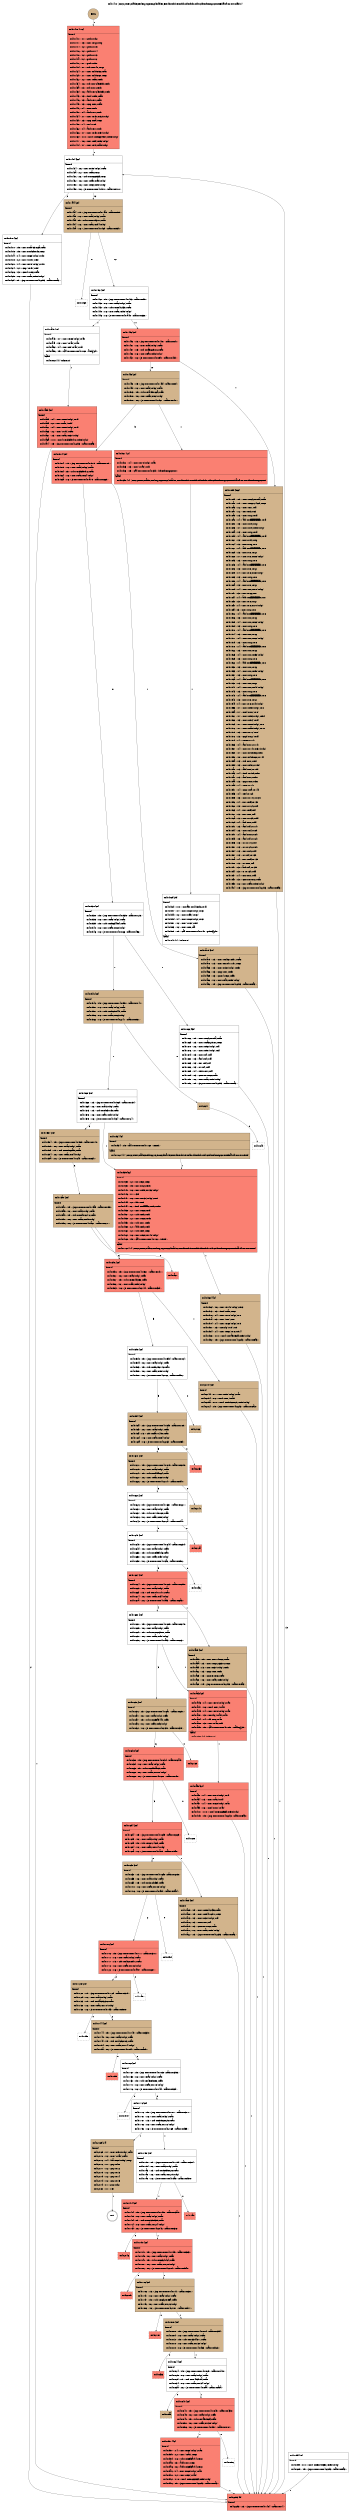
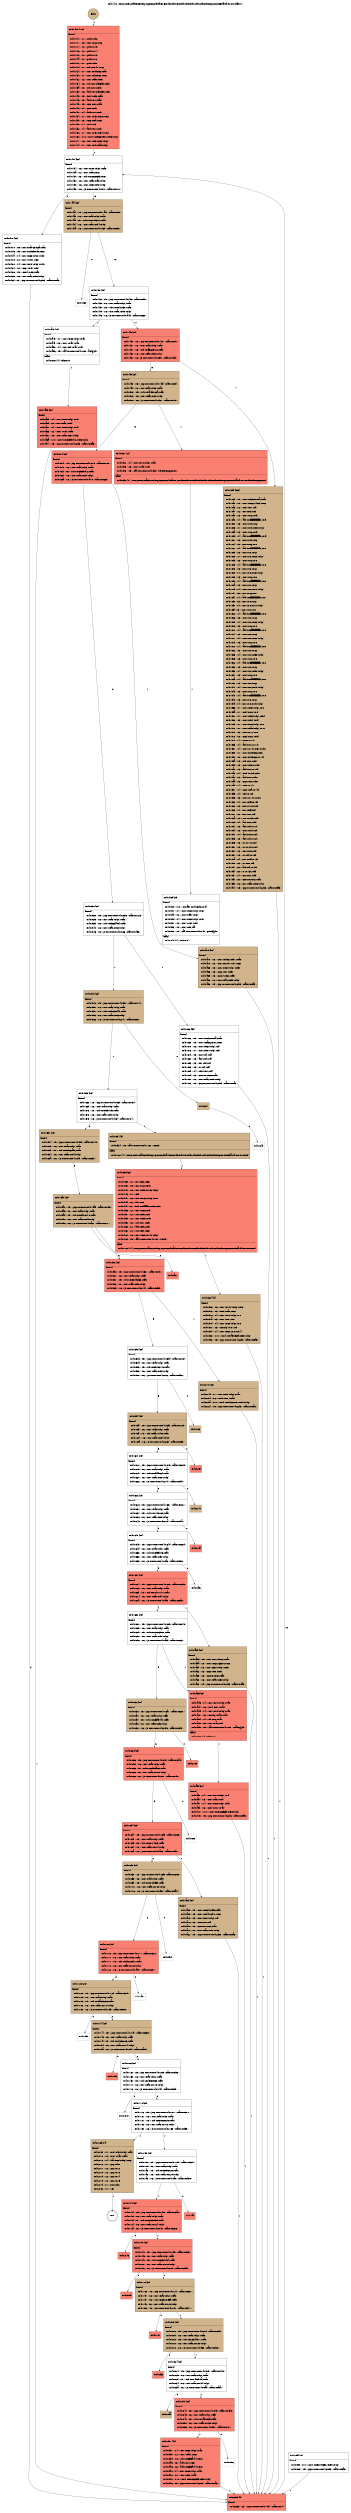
edge "0x401568 [28]" -> "0x401b39 [52]": now "0x401568 [28]" -> "0x401b34 [5]"
node "0x401610 [28]": fillcolor tan -> white
